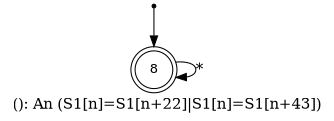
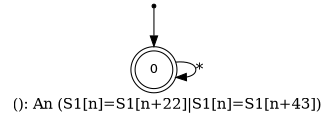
node "8": label "8" -> "0"
